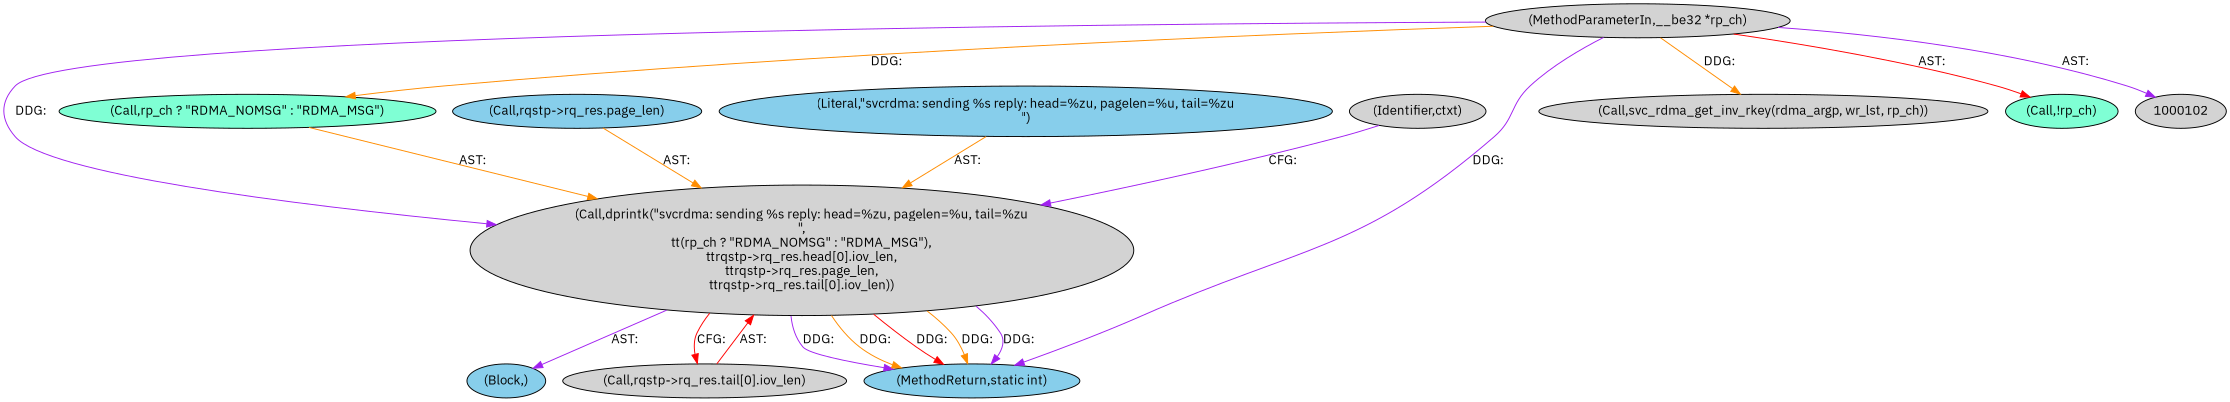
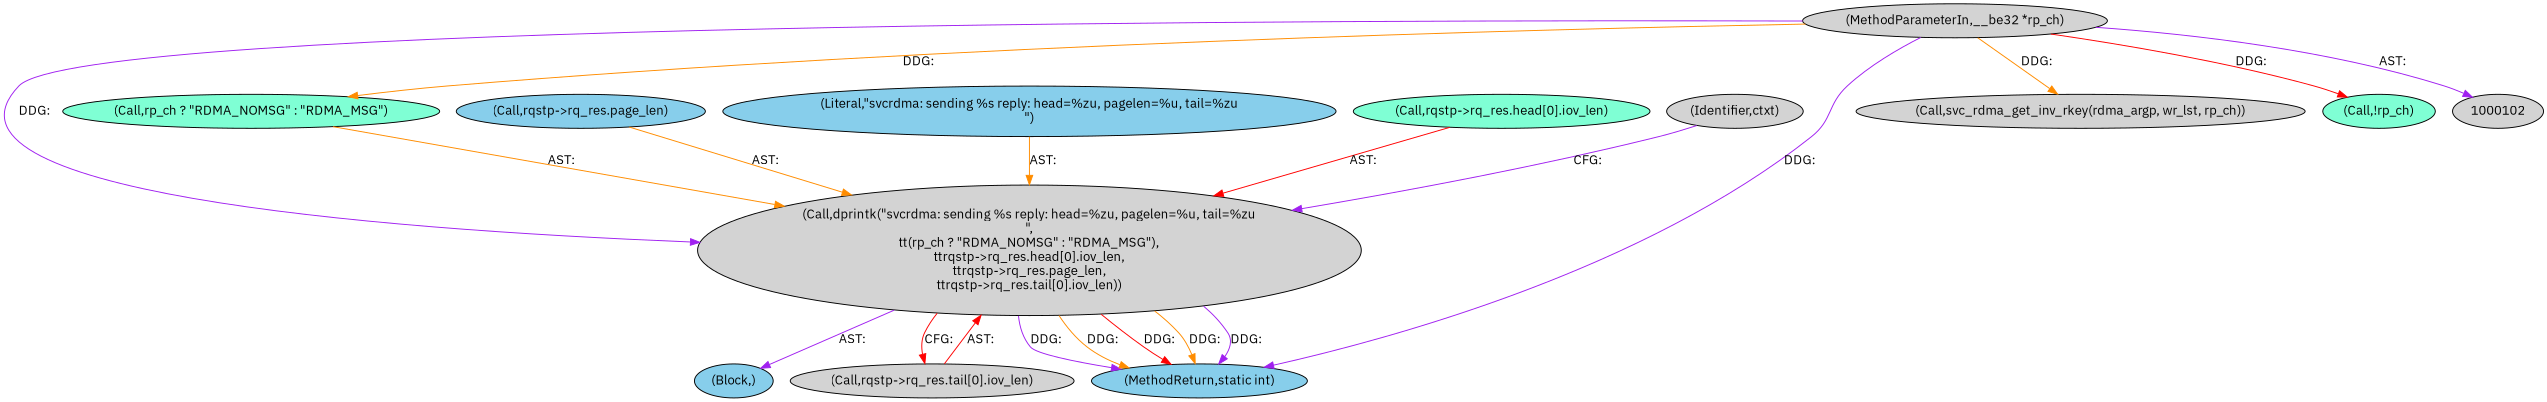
edge "(MethodParameterIn,__be32 *rp_ch)" -> "(Call,!rp_ch)": label "AST: " -> "DDG: "
node "(Call,rqstp->rq_res.head[0].iov_len)": added
